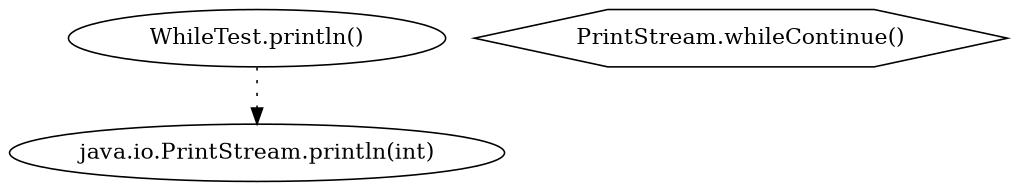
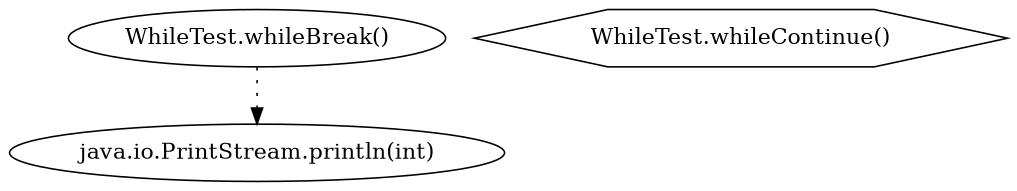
node "WhileTest.println()": label "WhileTest.println()" -> "WhileTest.whileBreak()"
node "PrintStream.whileContinue()": label "PrintStream.whileContinue()" -> "WhileTest.whileContinue()"
